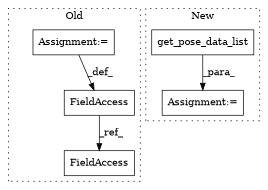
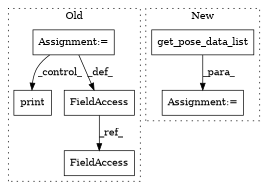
node "print": added
